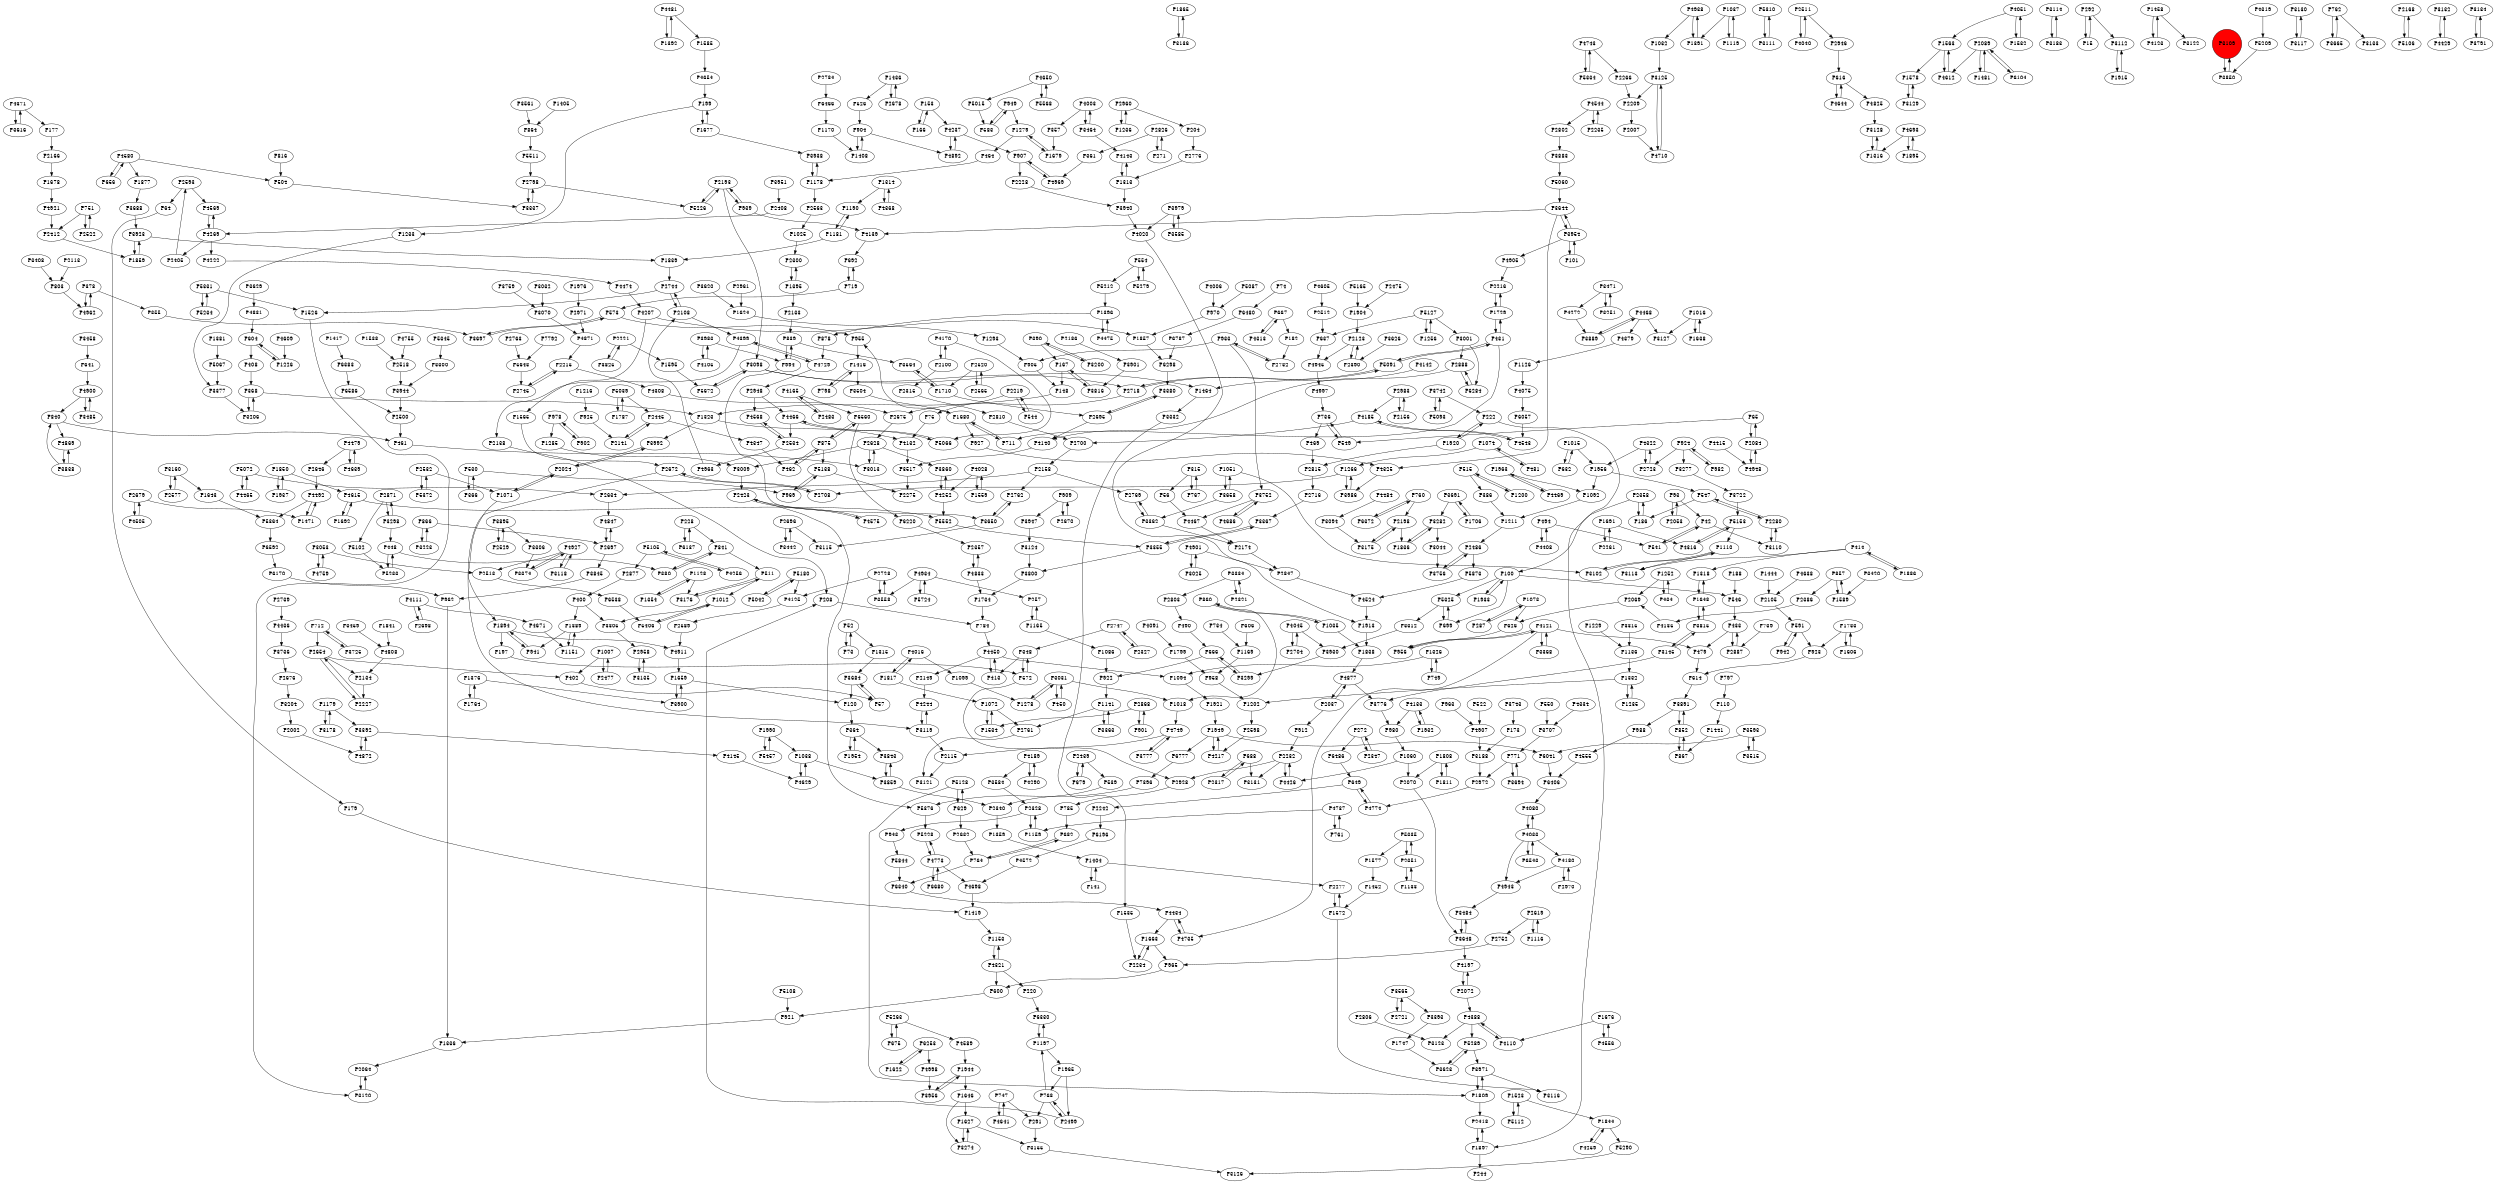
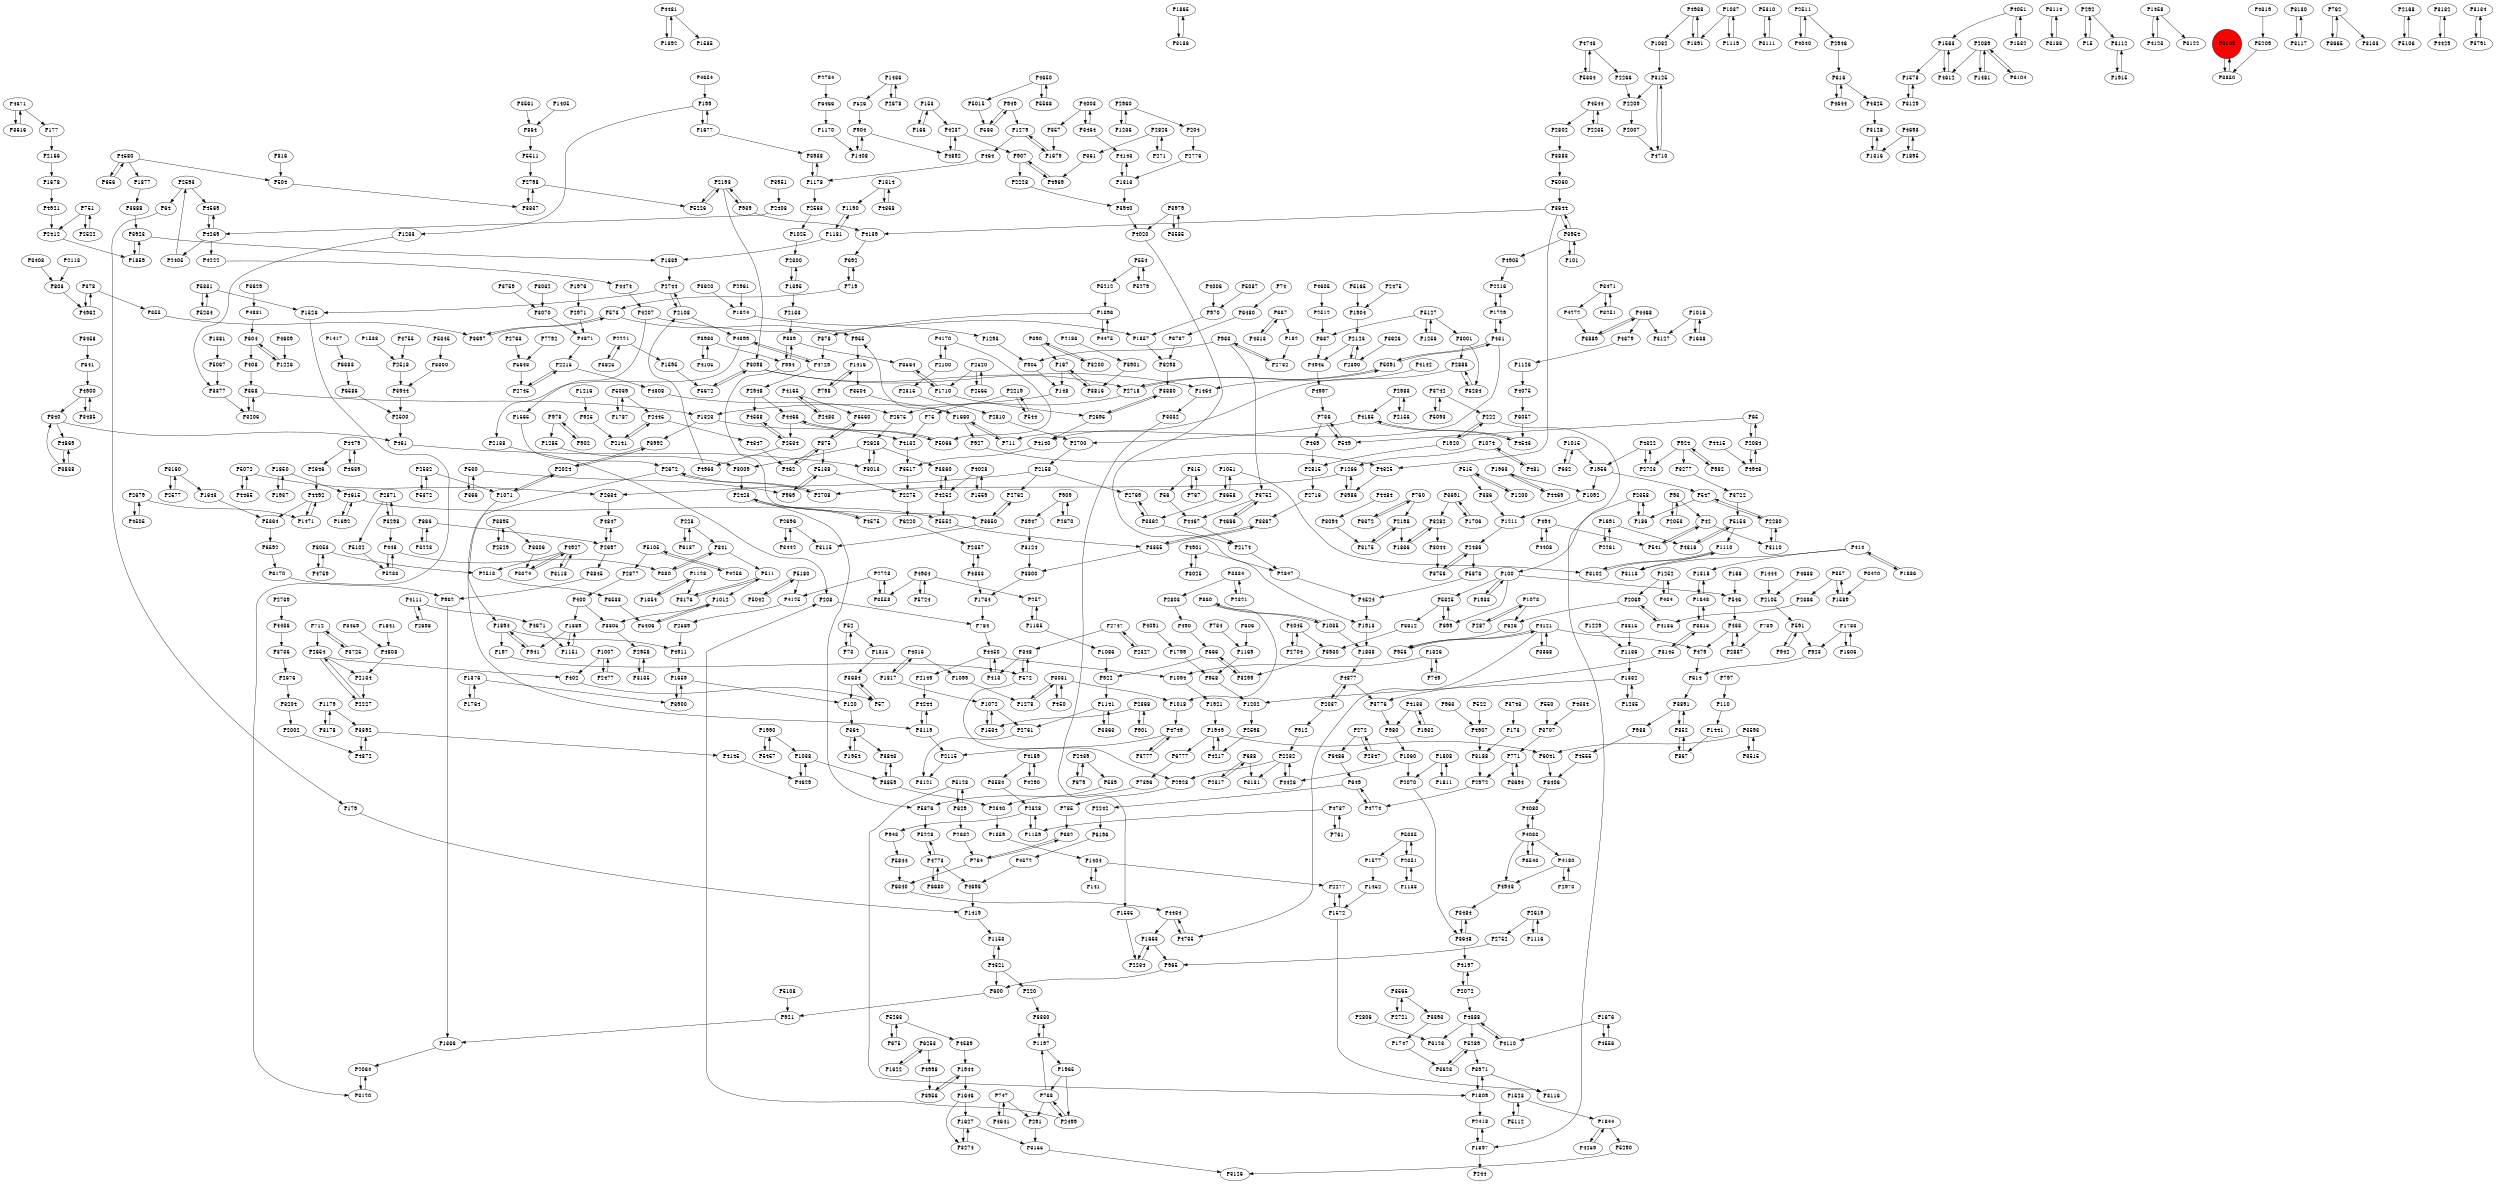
edge "P1585" -> "P4654": removed
edge "P6560" -> "P6220": now "P2275" -> "P6220"
edge "P2069" -> "P4135": added
